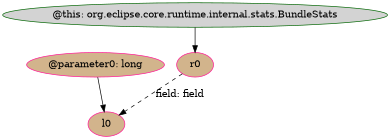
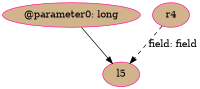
node "@this: org.eclipse.core.runtime.internal.stats.BundleStats": removed
node "r0": label "r0" -> "r4"
node "l0": label "l0" -> "l5"
